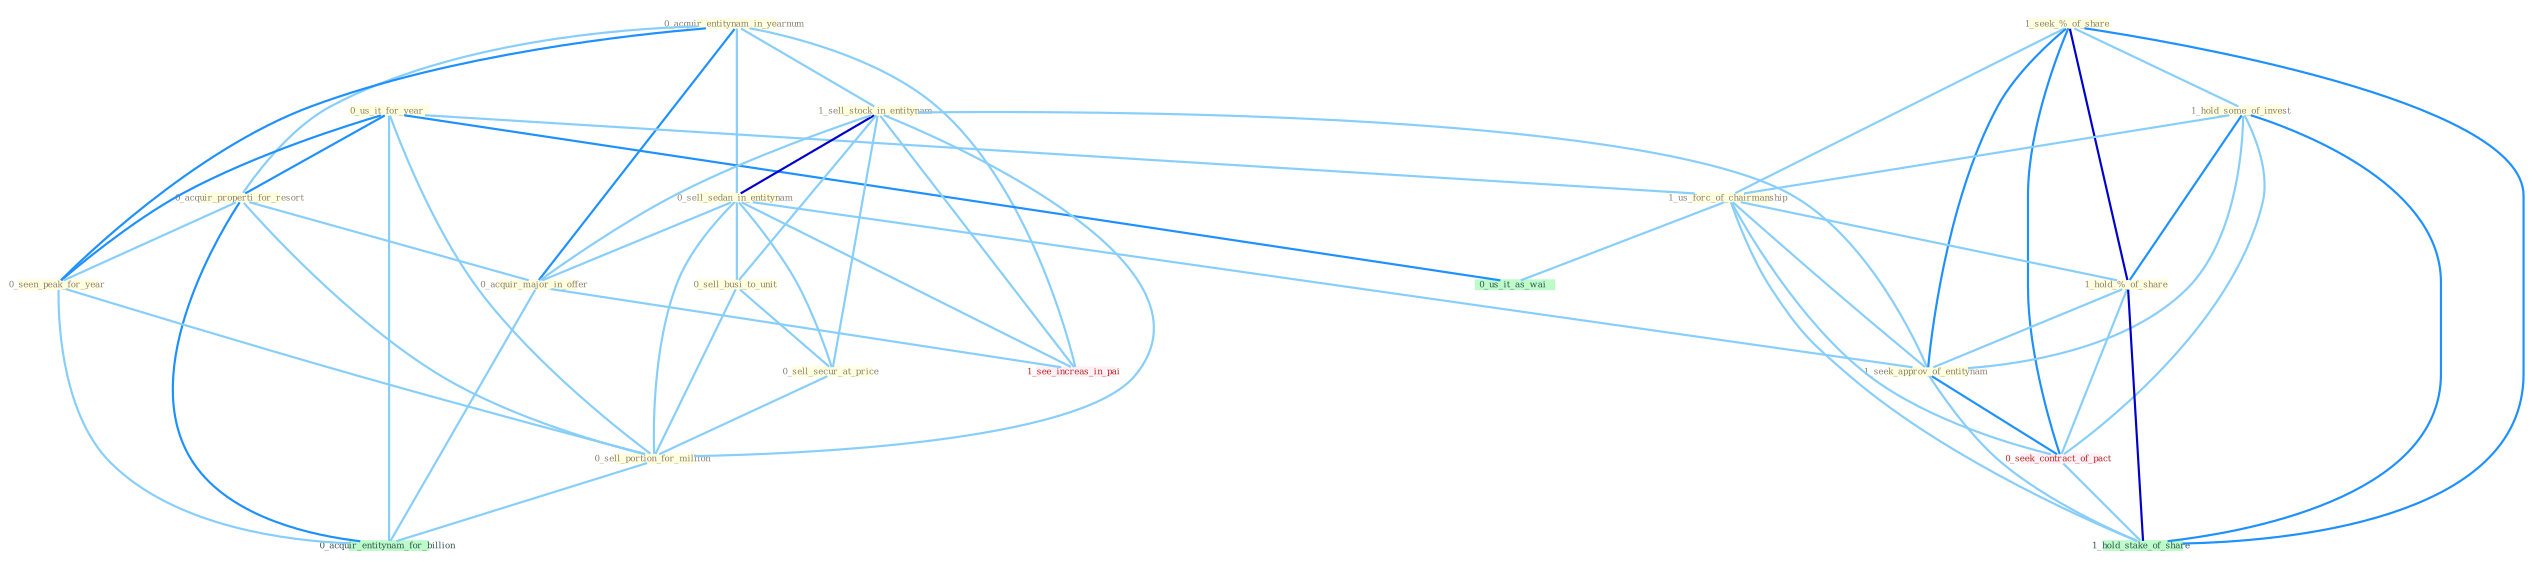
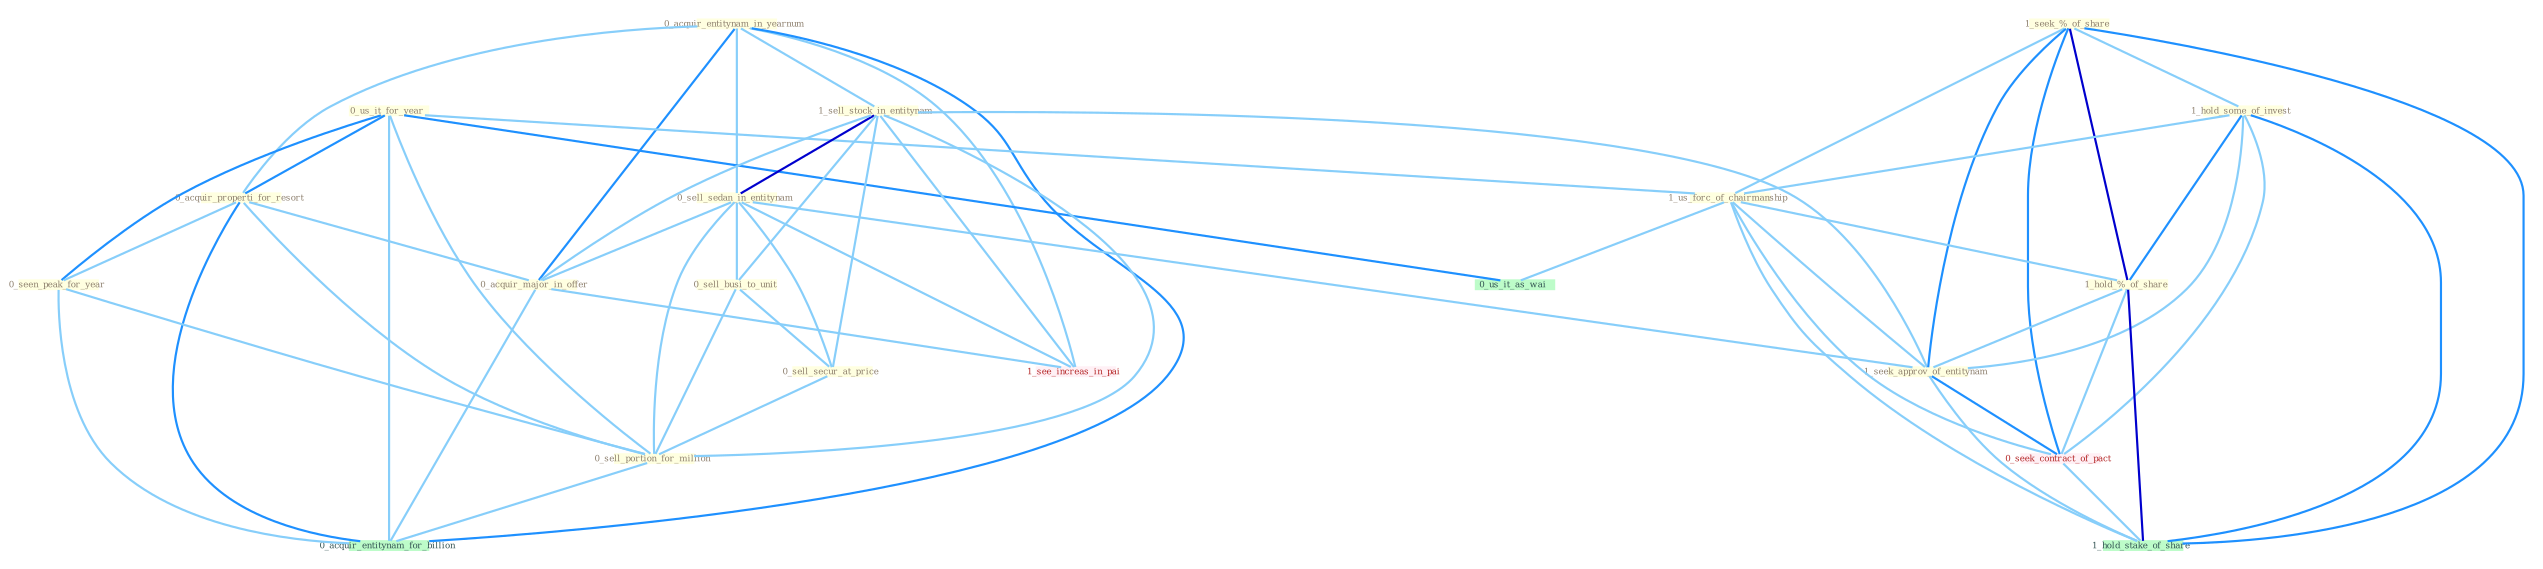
edge "0_acquir_entitynam_in_yearnum" -- "0_seen_peak_for_year": now "0_acquir_entitynam_in_yearnum" -- "0_acquir_entitynam_for_billion"
